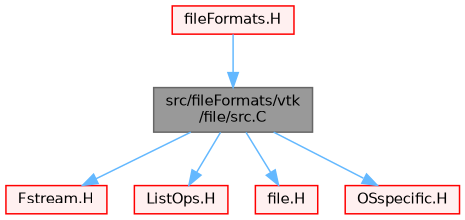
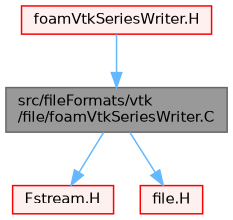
node "fileFormats.H": label "fileFormats.H" -> "foamVtkSeriesWriter.H"
node "src/fileFormats/vtk /file/src.C": label "src/fileFormats/vtk /file/src.C" -> "src/fileFormats/vtk /file/foamVtkSeriesWriter.C"
node "ListOps.H": removed
node "OSspecific.H": removed
